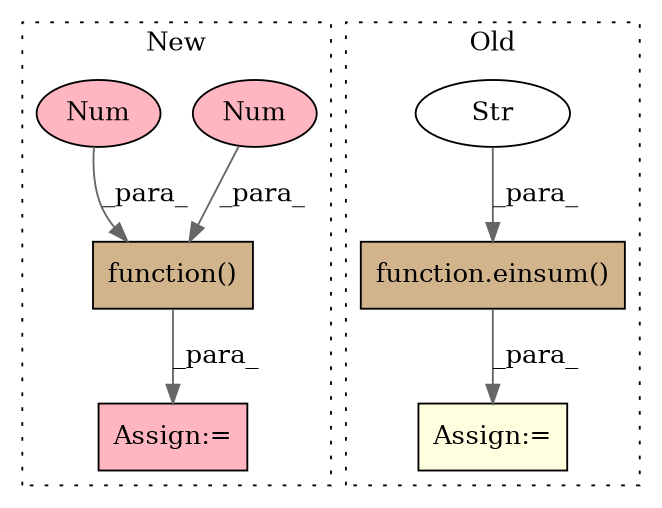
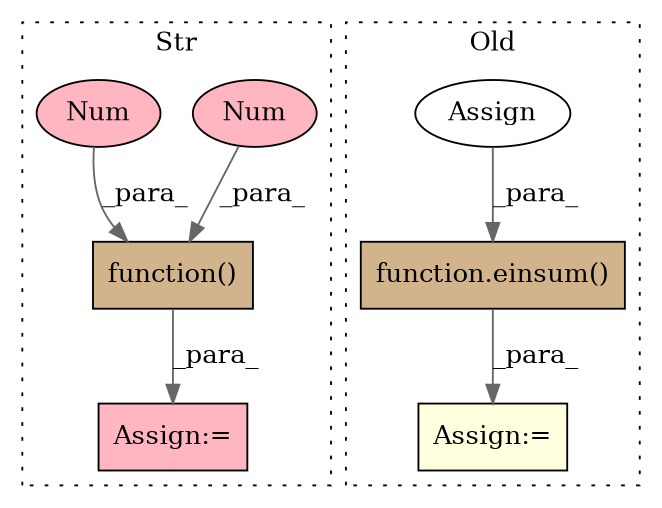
cluster "New": label "New" -> "Str"
node "Str": label "Str" -> "Assign"
